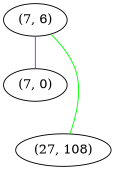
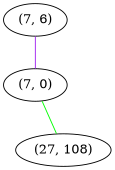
edge "(7, 6)" -- "(27, 108)": now "(7, 0)" -- "(27, 108)"
